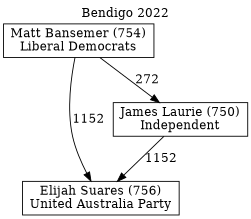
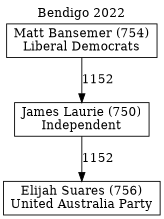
edge "Matt Bansemer (754) Liberal Democrats" -> "James Laurie (750) Independent": label "272" -> "1152"
edge "Matt Bansemer (754) Liberal Democrats" -> "Elijah Suares (756) United Australia Party": removed, label "1152"
